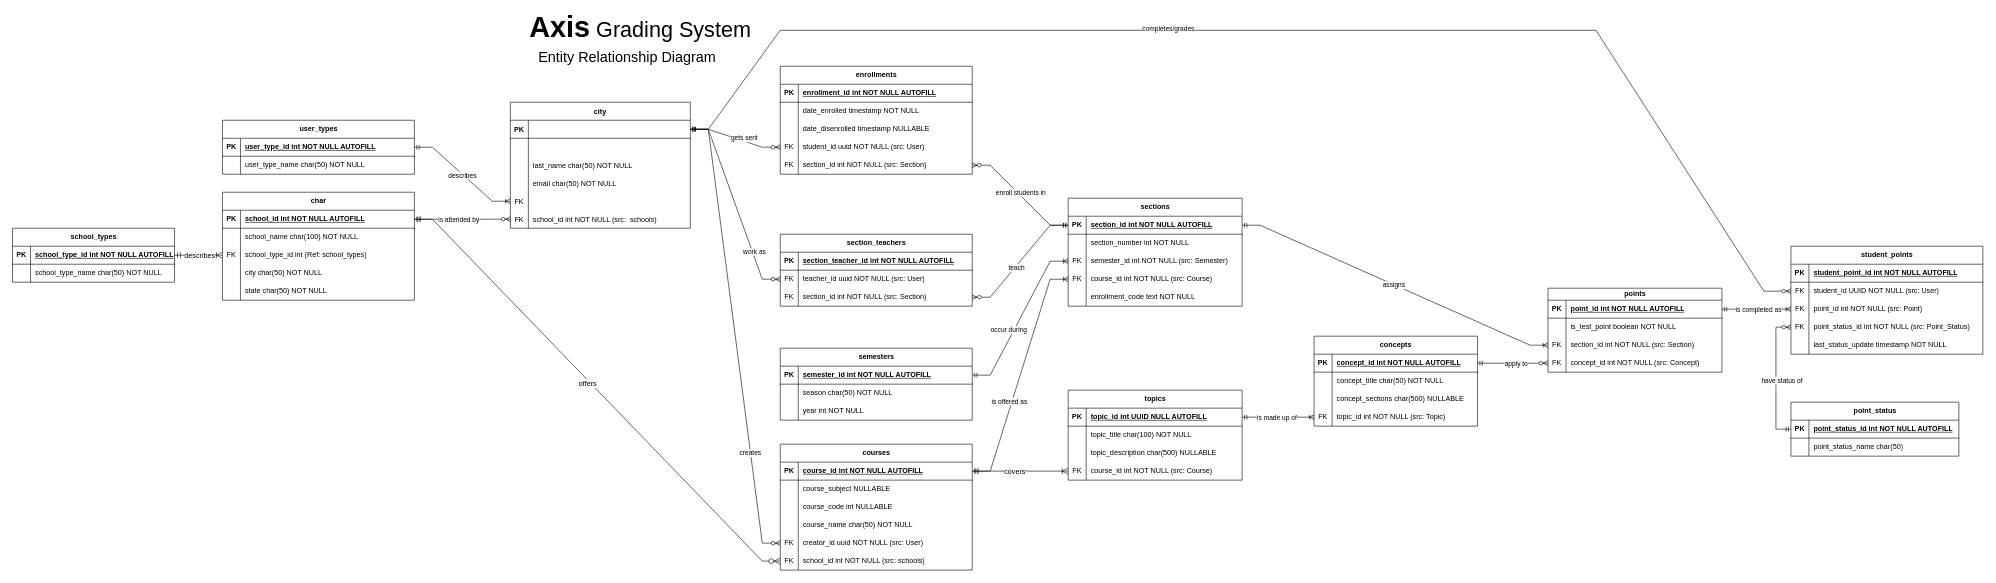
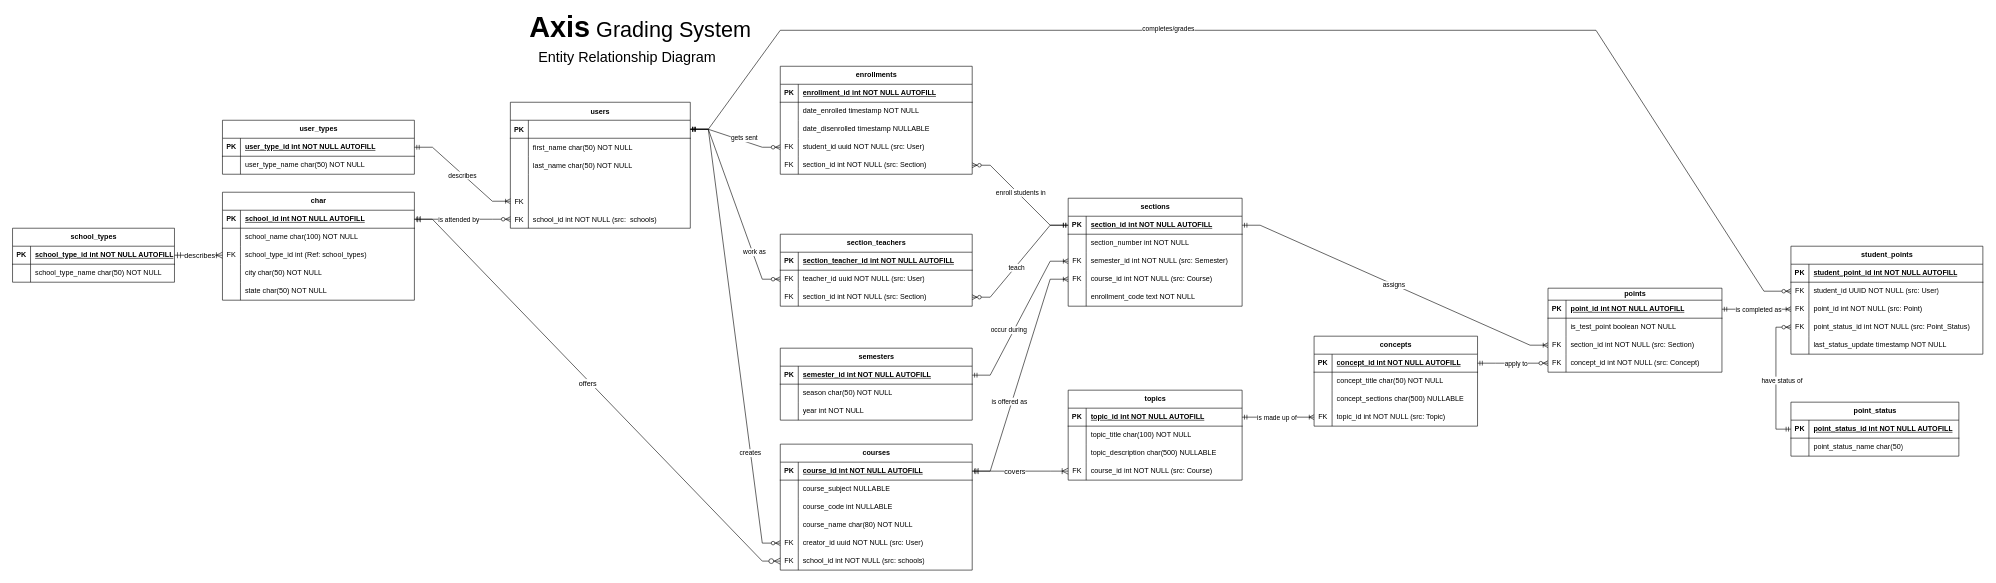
node "city": label "city" -> "users"
node "first_name char(50) NOT NULL": added
node "email char(50) NOT NULL": removed
node "topic_id int UUID NULL AUTOFILL": label "topic_id int UUID NULL AUTOFILL" -> "topic_id int NOT NULL AUTOFILL"
node "course_name char(50) NOT NULL": label "course_name char(50) NOT NULL" -> "course_name char(80) NOT NULL"
